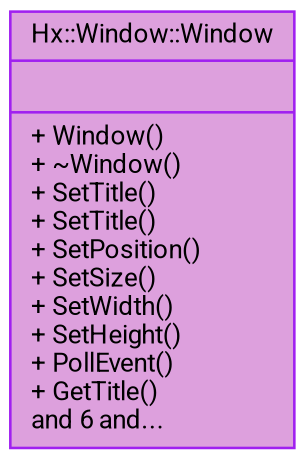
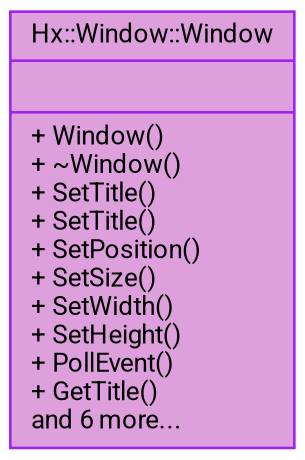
node "Hx::Window::Window": text "and 6 and..." -> "and 6 more..."
